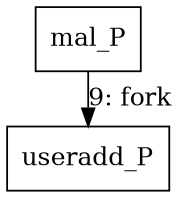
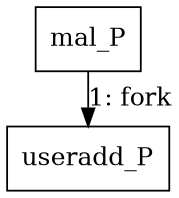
edge "mal_P" -> "useradd_P": label "9: fork" -> "1: fork"
